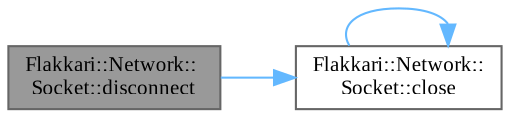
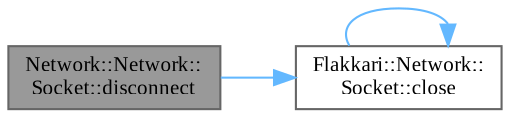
node "Flakkari::Network:: Socket::disconnect": label "Flakkari::Network:: Socket::disconnect" -> "Network::Network:: Socket::disconnect"
